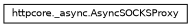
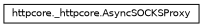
node "httpcore._async.AsyncSOCKSProxy": label "httpcore._async.AsyncSOCKSProxy" -> "httpcore._httpcore.AsyncSOCKSProxy"
